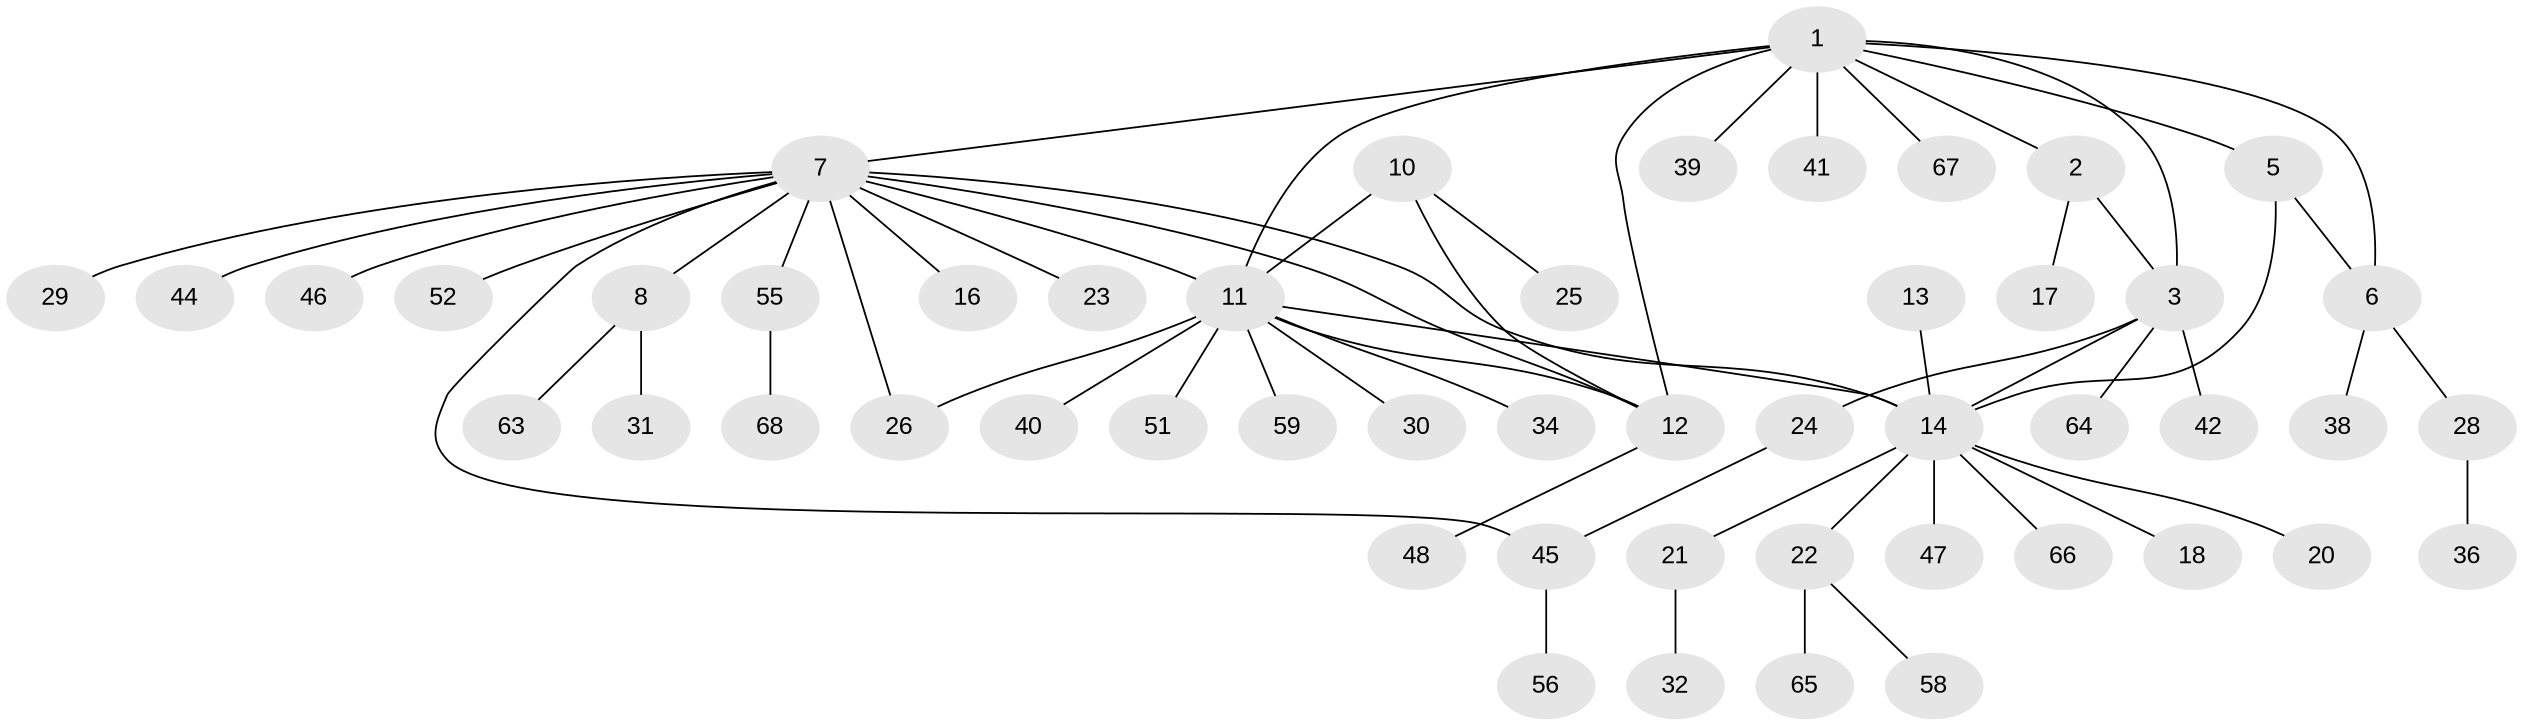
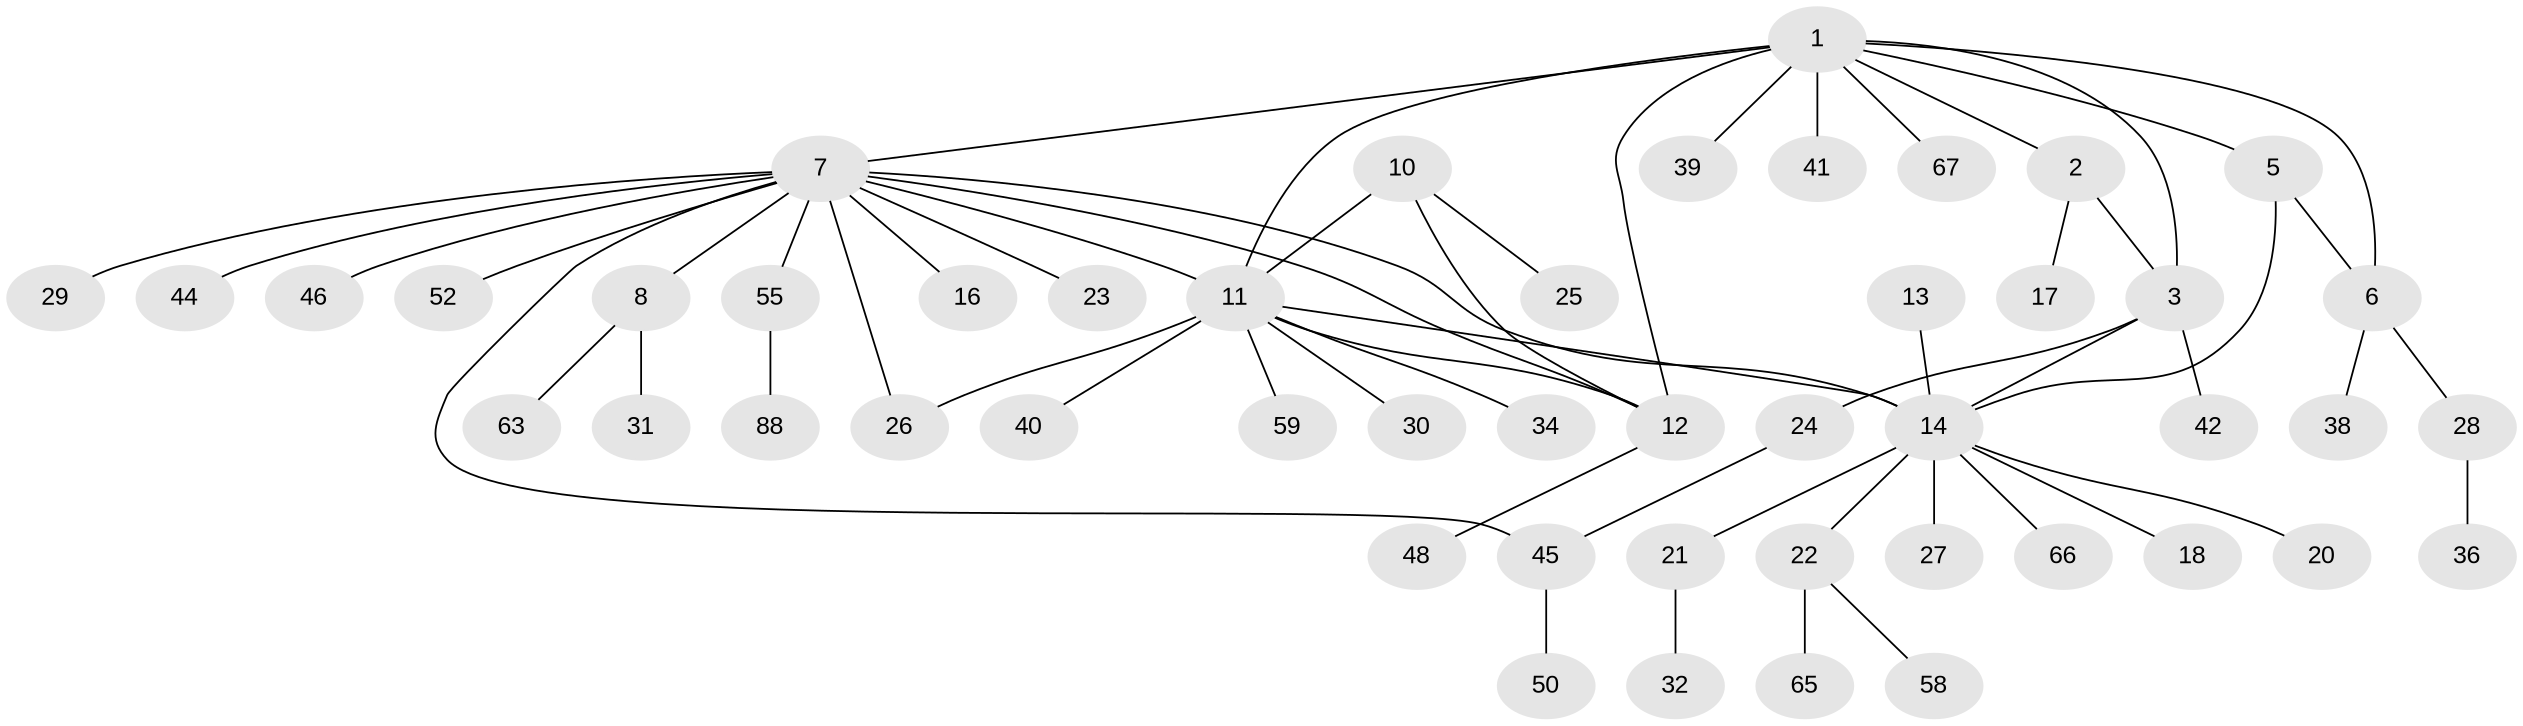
node "68": label "68" -> "88"
node "51": removed
node "64": removed
node "47": label "47" -> "27"
node "56": label "56" -> "50"
